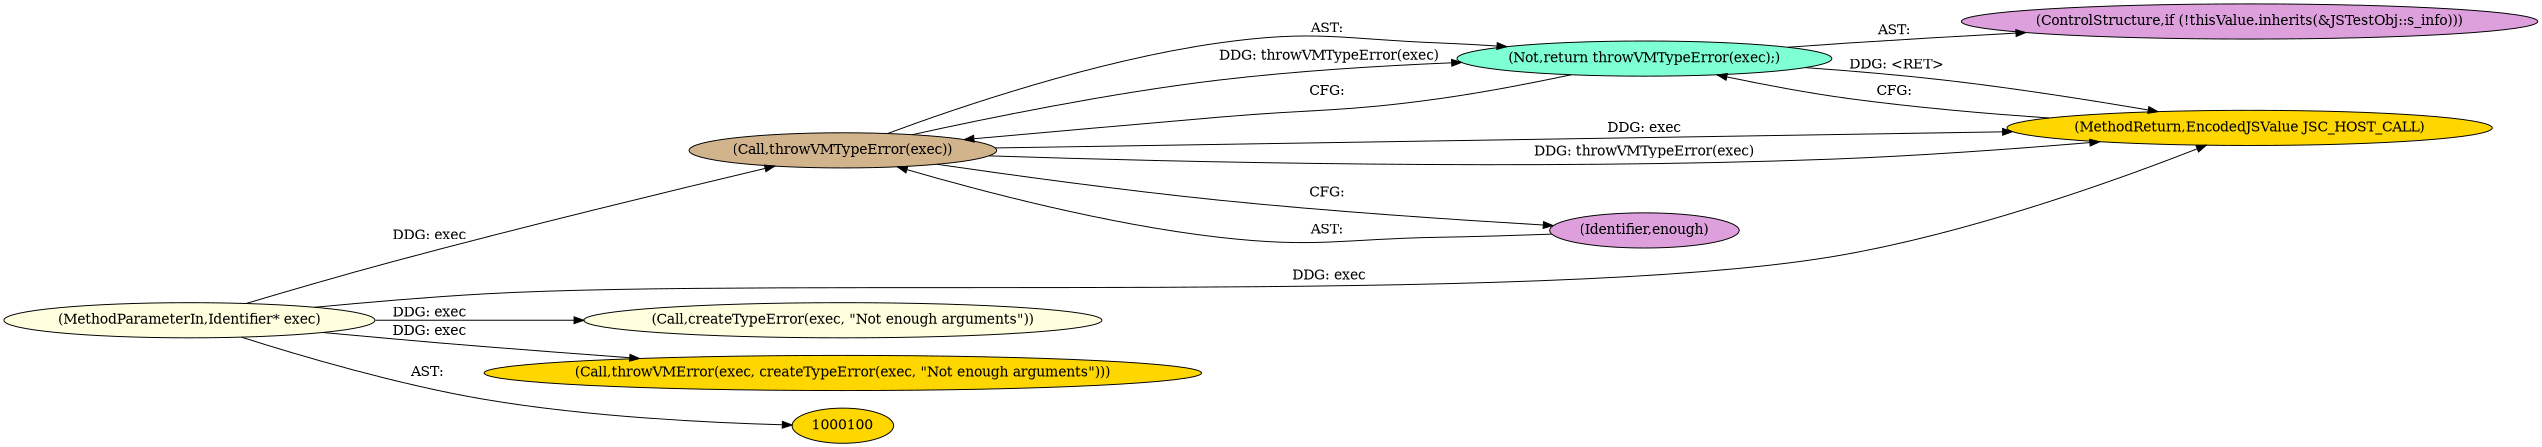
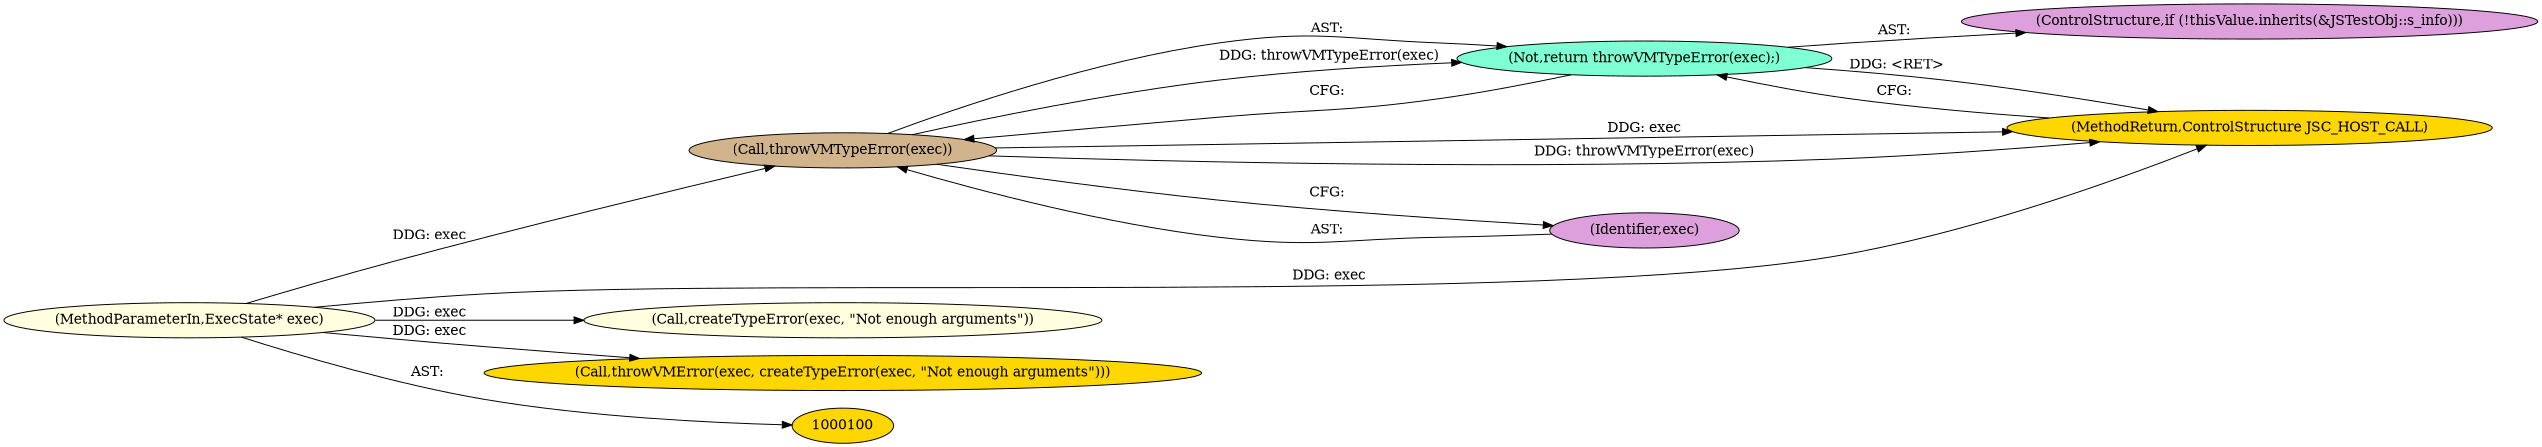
node "(MethodReturn,EncodedJSValue JSC_HOST_CALL)": label "(MethodReturn,EncodedJSValue JSC_HOST_CALL)" -> "(MethodReturn,ControlStructure JSC_HOST_CALL)"
node "(Identifier,enough)": label "(Identifier,enough)" -> "(Identifier,exec)"
node "(MethodParameterIn,Identifier* exec)": label "(MethodParameterIn,Identifier* exec)" -> "(MethodParameterIn,ExecState* exec)"
